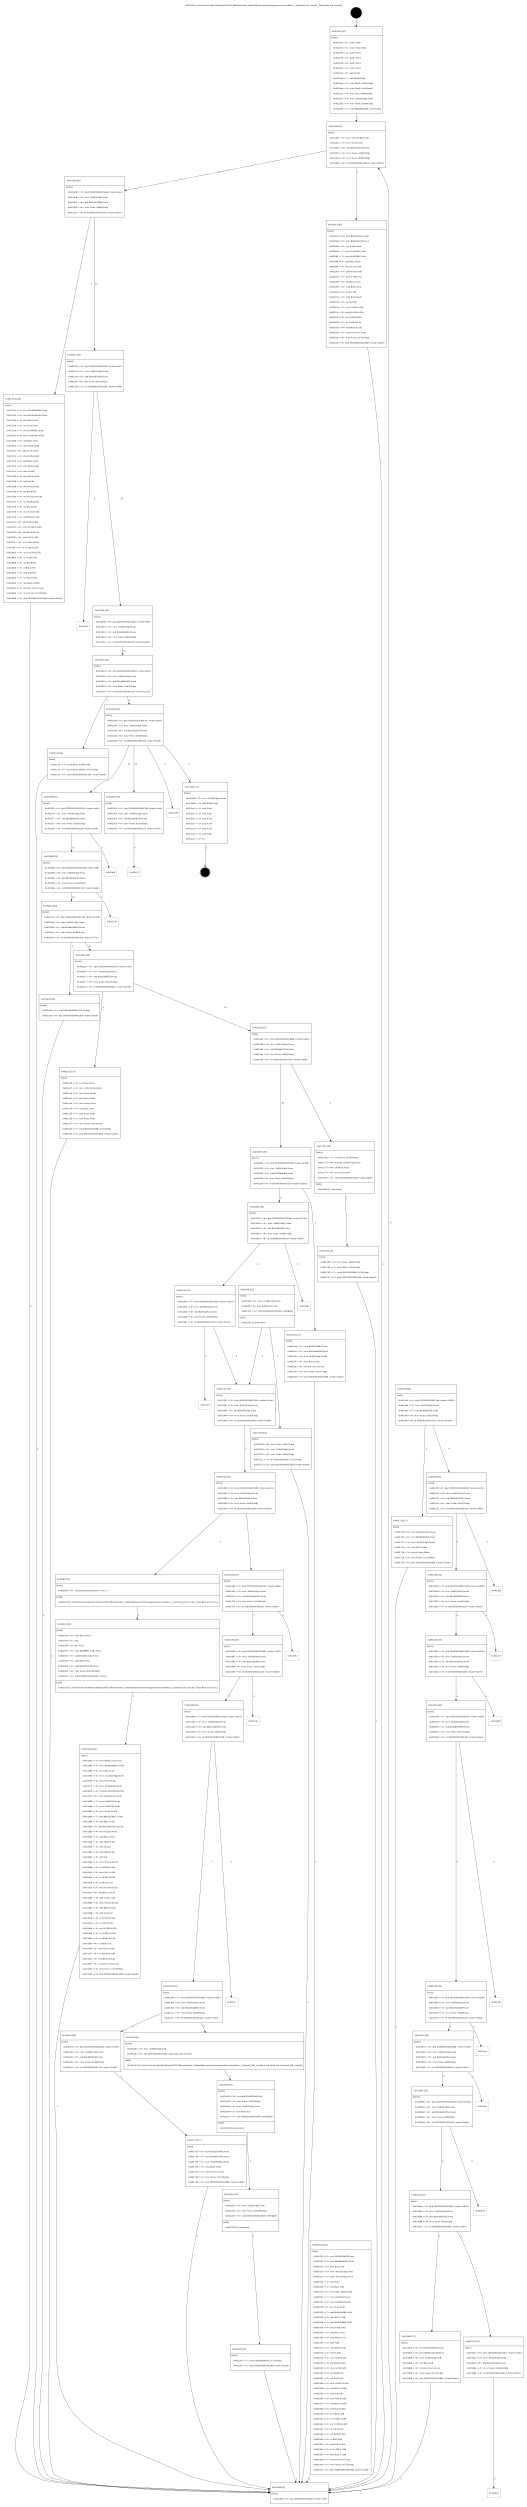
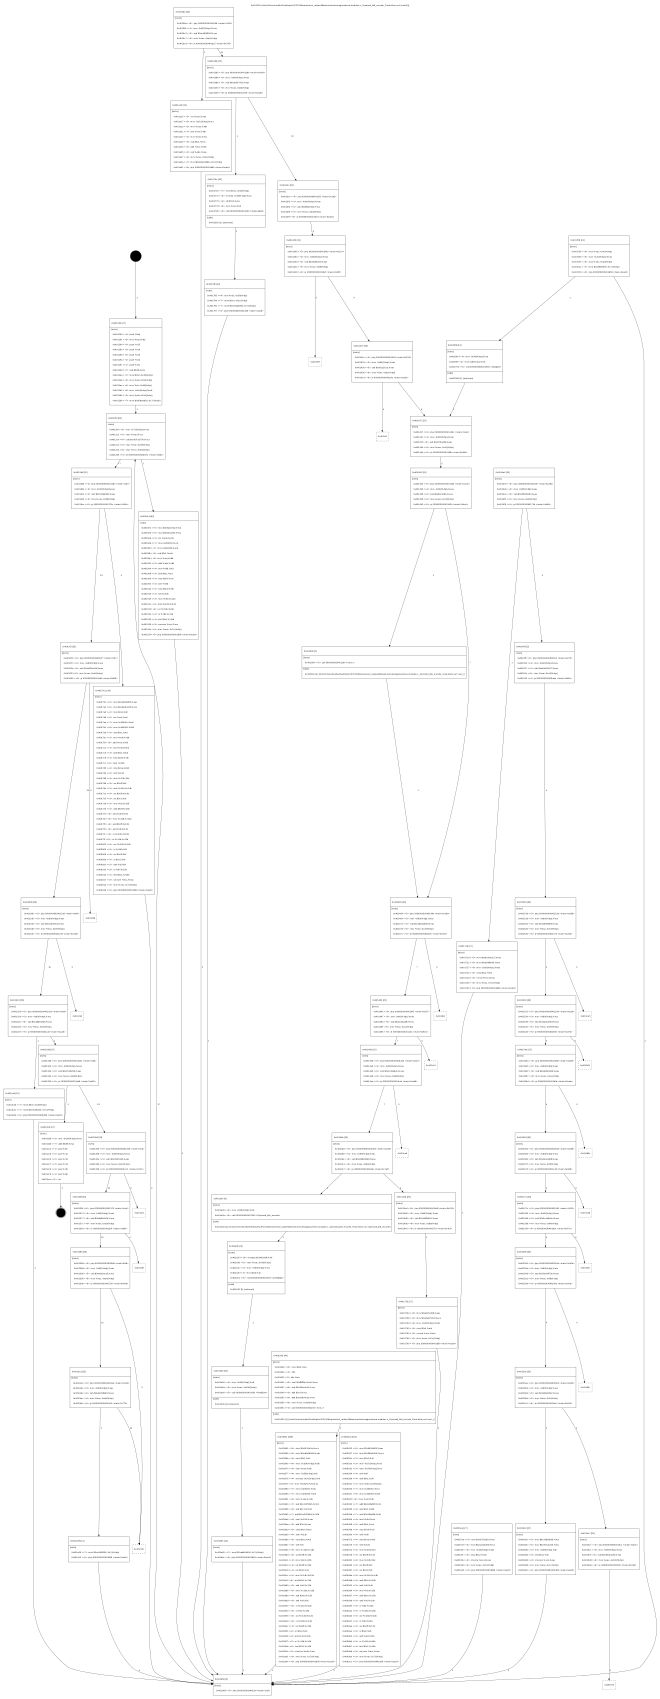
edge "0x40133d [25]" -> "0x40136f [25]": now "0x401356 [25]" -> "0x40136f [25]"
edge "0x40133d [25]" -> "0x401c94": now "0x40130b [25]" -> "0x401c94"
edge "0x4013a1 [25]" -> "0x4013ba [25]": now "0x4013a1 [25]" -> "0x401738"
edge "0x4013ec [25]" -> "0x4015ea [27]": removed, label "1"
edge "0x4016fb [13]" -> "0x401708 [21]": reversed
node "0x401aba": removed
edge "0x401934 [5]" -> "0x401939 [40]": now "0x401934 [5]" -> "0x401469 [25]"
